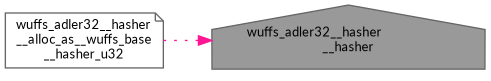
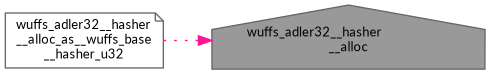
node "wuffs_adler32__hasher __hasher": label "wuffs_adler32__hasher __hasher" -> "wuffs_adler32__hasher __alloc"
